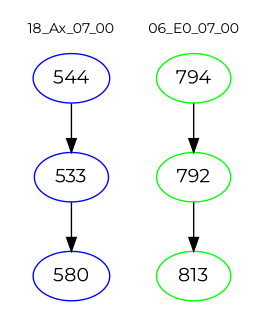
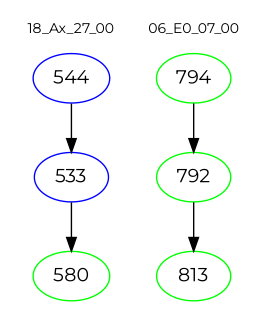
cluster "18_Ax_07_00": label "18_Ax_07_00" -> "18_Ax_27_00"
node "580": color blue -> green
